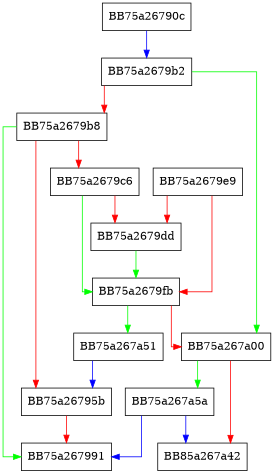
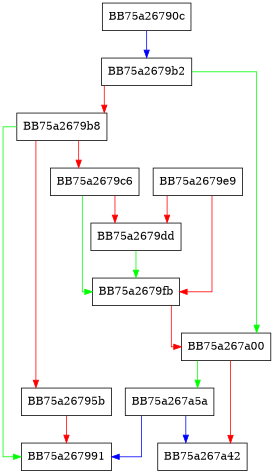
node "BB75a267a51": removed
node "BB85a267a42": label "BB85a267a42" -> "BB75a267a42"
